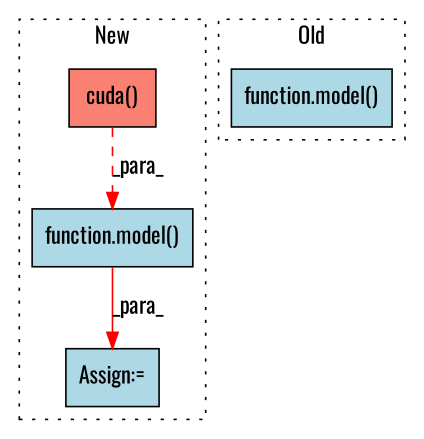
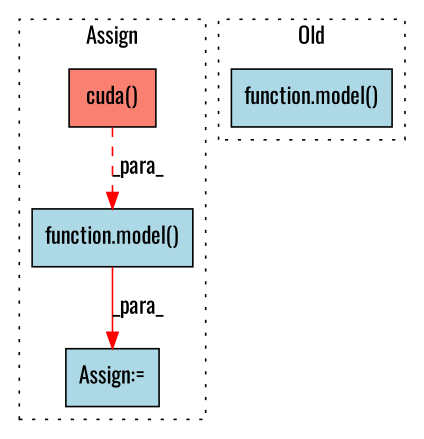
cluster "New": label "New" -> "Assign"
